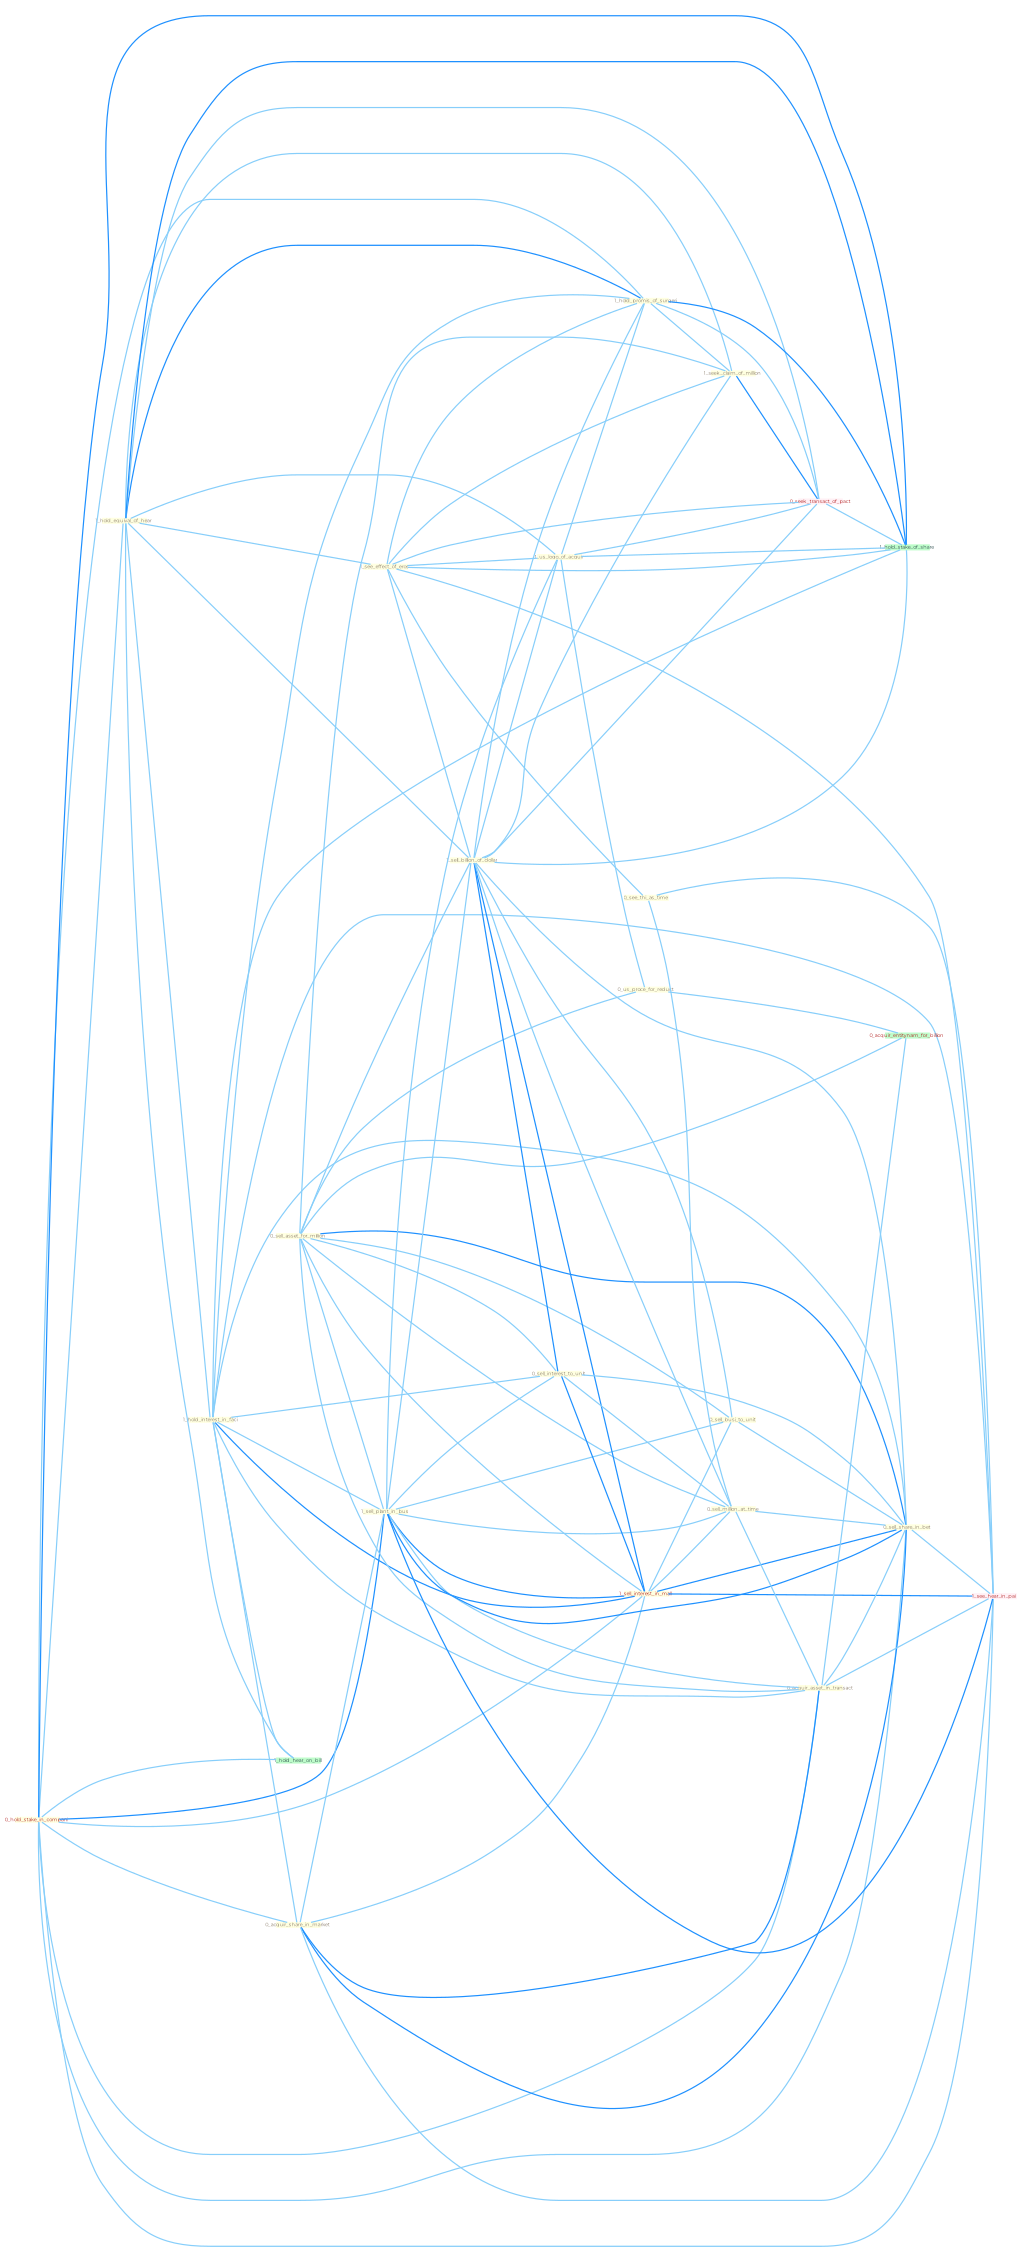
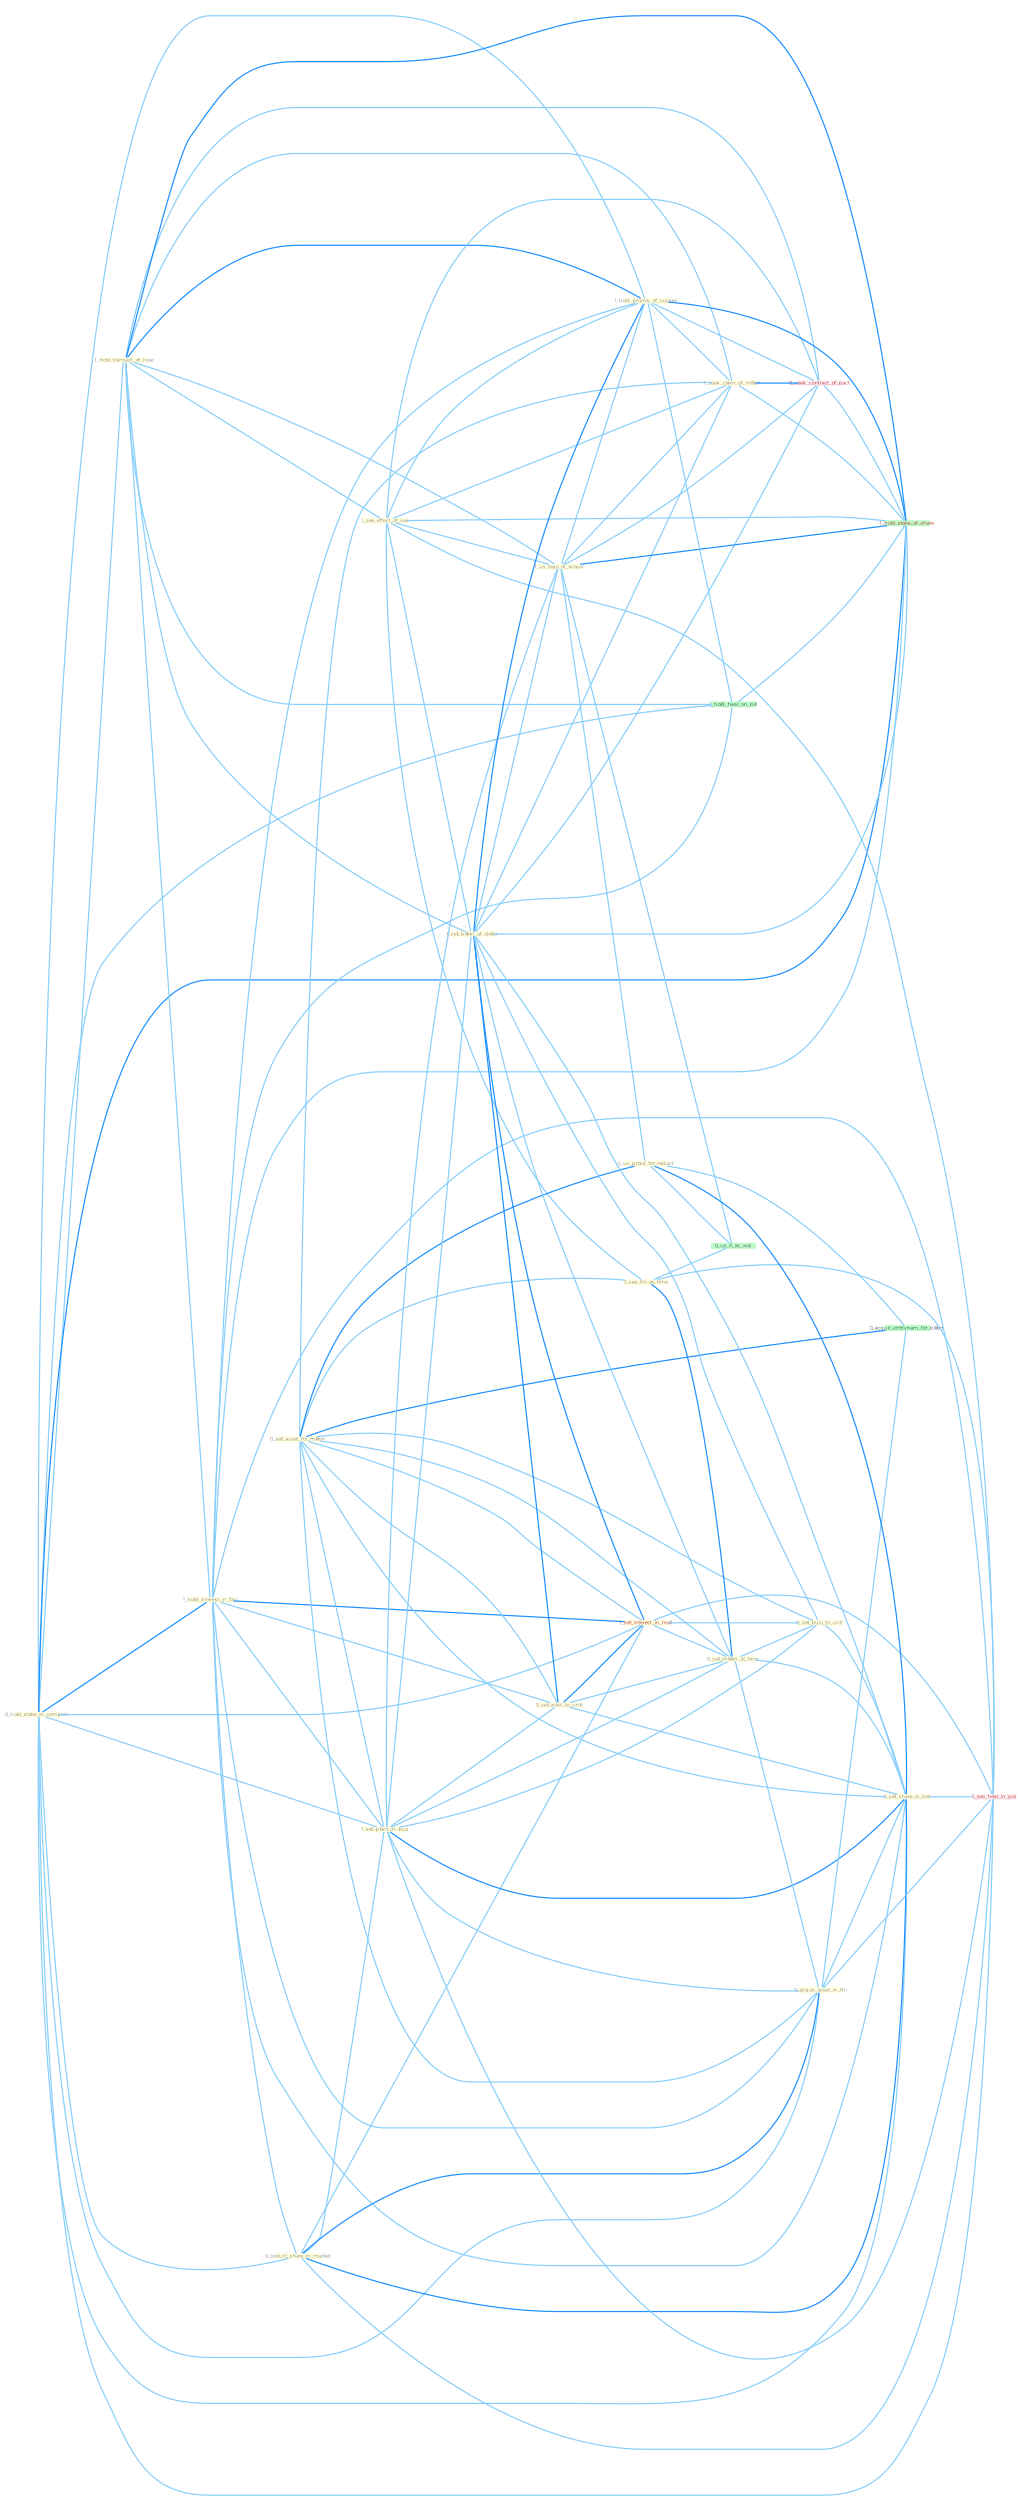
edge "1_seek_claim_of_million" -- "1_hold_stake_of_share": added
edge "1_seek_claim_of_million" -- "1_us_logo_of_acquir": added
node "0_seek_transact_of_pact": label "0_seek_transact_of_pact" -> "0_seek_contract_of_pact"
edge "1_hold_promis_of_surgeri" -- "1_hold_hear_on_bill": added
node "1_hold_equival_of_hear": label "1_hold_equival_of_hear" -> "1_hold_transact_of_hear"
node "1_hold_stake_of_share": fontcolor #2f4f4f -> #b22222
edge "1_hold_stake_of_share" -- "1_us_logo_of_acquir": color #87cefa -> #1e90ff
node "1_see_effect_of_eros": label "1_see_effect_of_eros" -> "1_see_effect_of_see"
edge "1_hold_promis_of_surgeri" -- "1_sell_billion_of_dollar": color #87cefa -> #1e90ff
edge "1_hold_stake_of_share" -- "1_hold_hear_on_bill": added
node "0_acquir_entitynam_for_billion": fontcolor #b22222 -> #2f4f4f
edge "1_sell_billion_of_dollar" -- "0_sell_asset_for_million": now "0_see_thi_as_time" -- "0_sell_asset_for_million"
edge "0_us_proce_for_reduct" -- "0_sell_asset_for_million": color #87cefa -> #1e90ff
edge "0_acquir_entitynam_for_billion" -- "0_sell_asset_for_million": color #87cefa -> #1e90ff
edge "0_see_thi_as_time" -- "0_sell_million_at_time": color #87cefa -> #1e90ff
node "0_us_it_as_wai": added
edge "0_sell_asset_for_million" -- "0_sell_share_in_bet": color #1e90ff -> #87cefa
node "0_sell_interest_to_unit": label "0_sell_interest_to_unit" -> "0_sell_pact_to_unit"
edge "0_sell_share_in_bet" -- "1_sell_interest_in_mall": now "0_sell_share_in_bet" -- "0_us_proce_for_reduct"
edge "1_sell_plant_in_busi" -- "1_sell_interest_in_mall": removed
edge "1_sell_interest_in_mall" -- "1_see_hear_in_pai": color #1e90ff -> #87cefa
edge "0_sell_busi_to_unit" -- "0_sell_million_at_time": added
edge "1_hold_interest_in_facil" -- "0_hold_stake_in_compani": added
node "0_acquir_asset_in_transact": label "0_acquir_asset_in_transact" -> "0_acquir_asset_in_thi"
edge "1_sell_plant_in_busi" -- "0_hold_stake_in_compani": color #1e90ff -> #87cefa
node "0_hold_stake_in_compani": fontcolor #b22222 -> #8b7d6b
node "0_acquir_share_in_market": label "0_acquir_share_in_market" -> "0_reduct_share_in_market"
edge "1_sell_plant_in_busi" -- "1_see_hear_in_pai": color #1e90ff -> #87cefa
